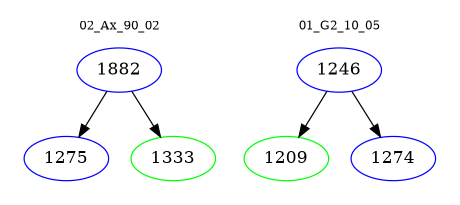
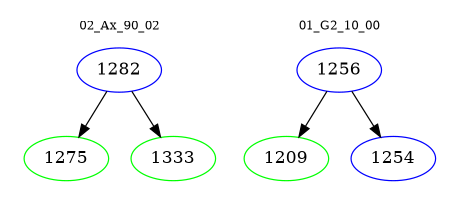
cluster "01_G2_10_05": label "01_G2_10_05" -> "01_G2_10_00"
node "1882": label "1882" -> "1282"
node "1246": label "1246" -> "1256"
node "1275": color blue -> green
node "1274": label "1274" -> "1254"
